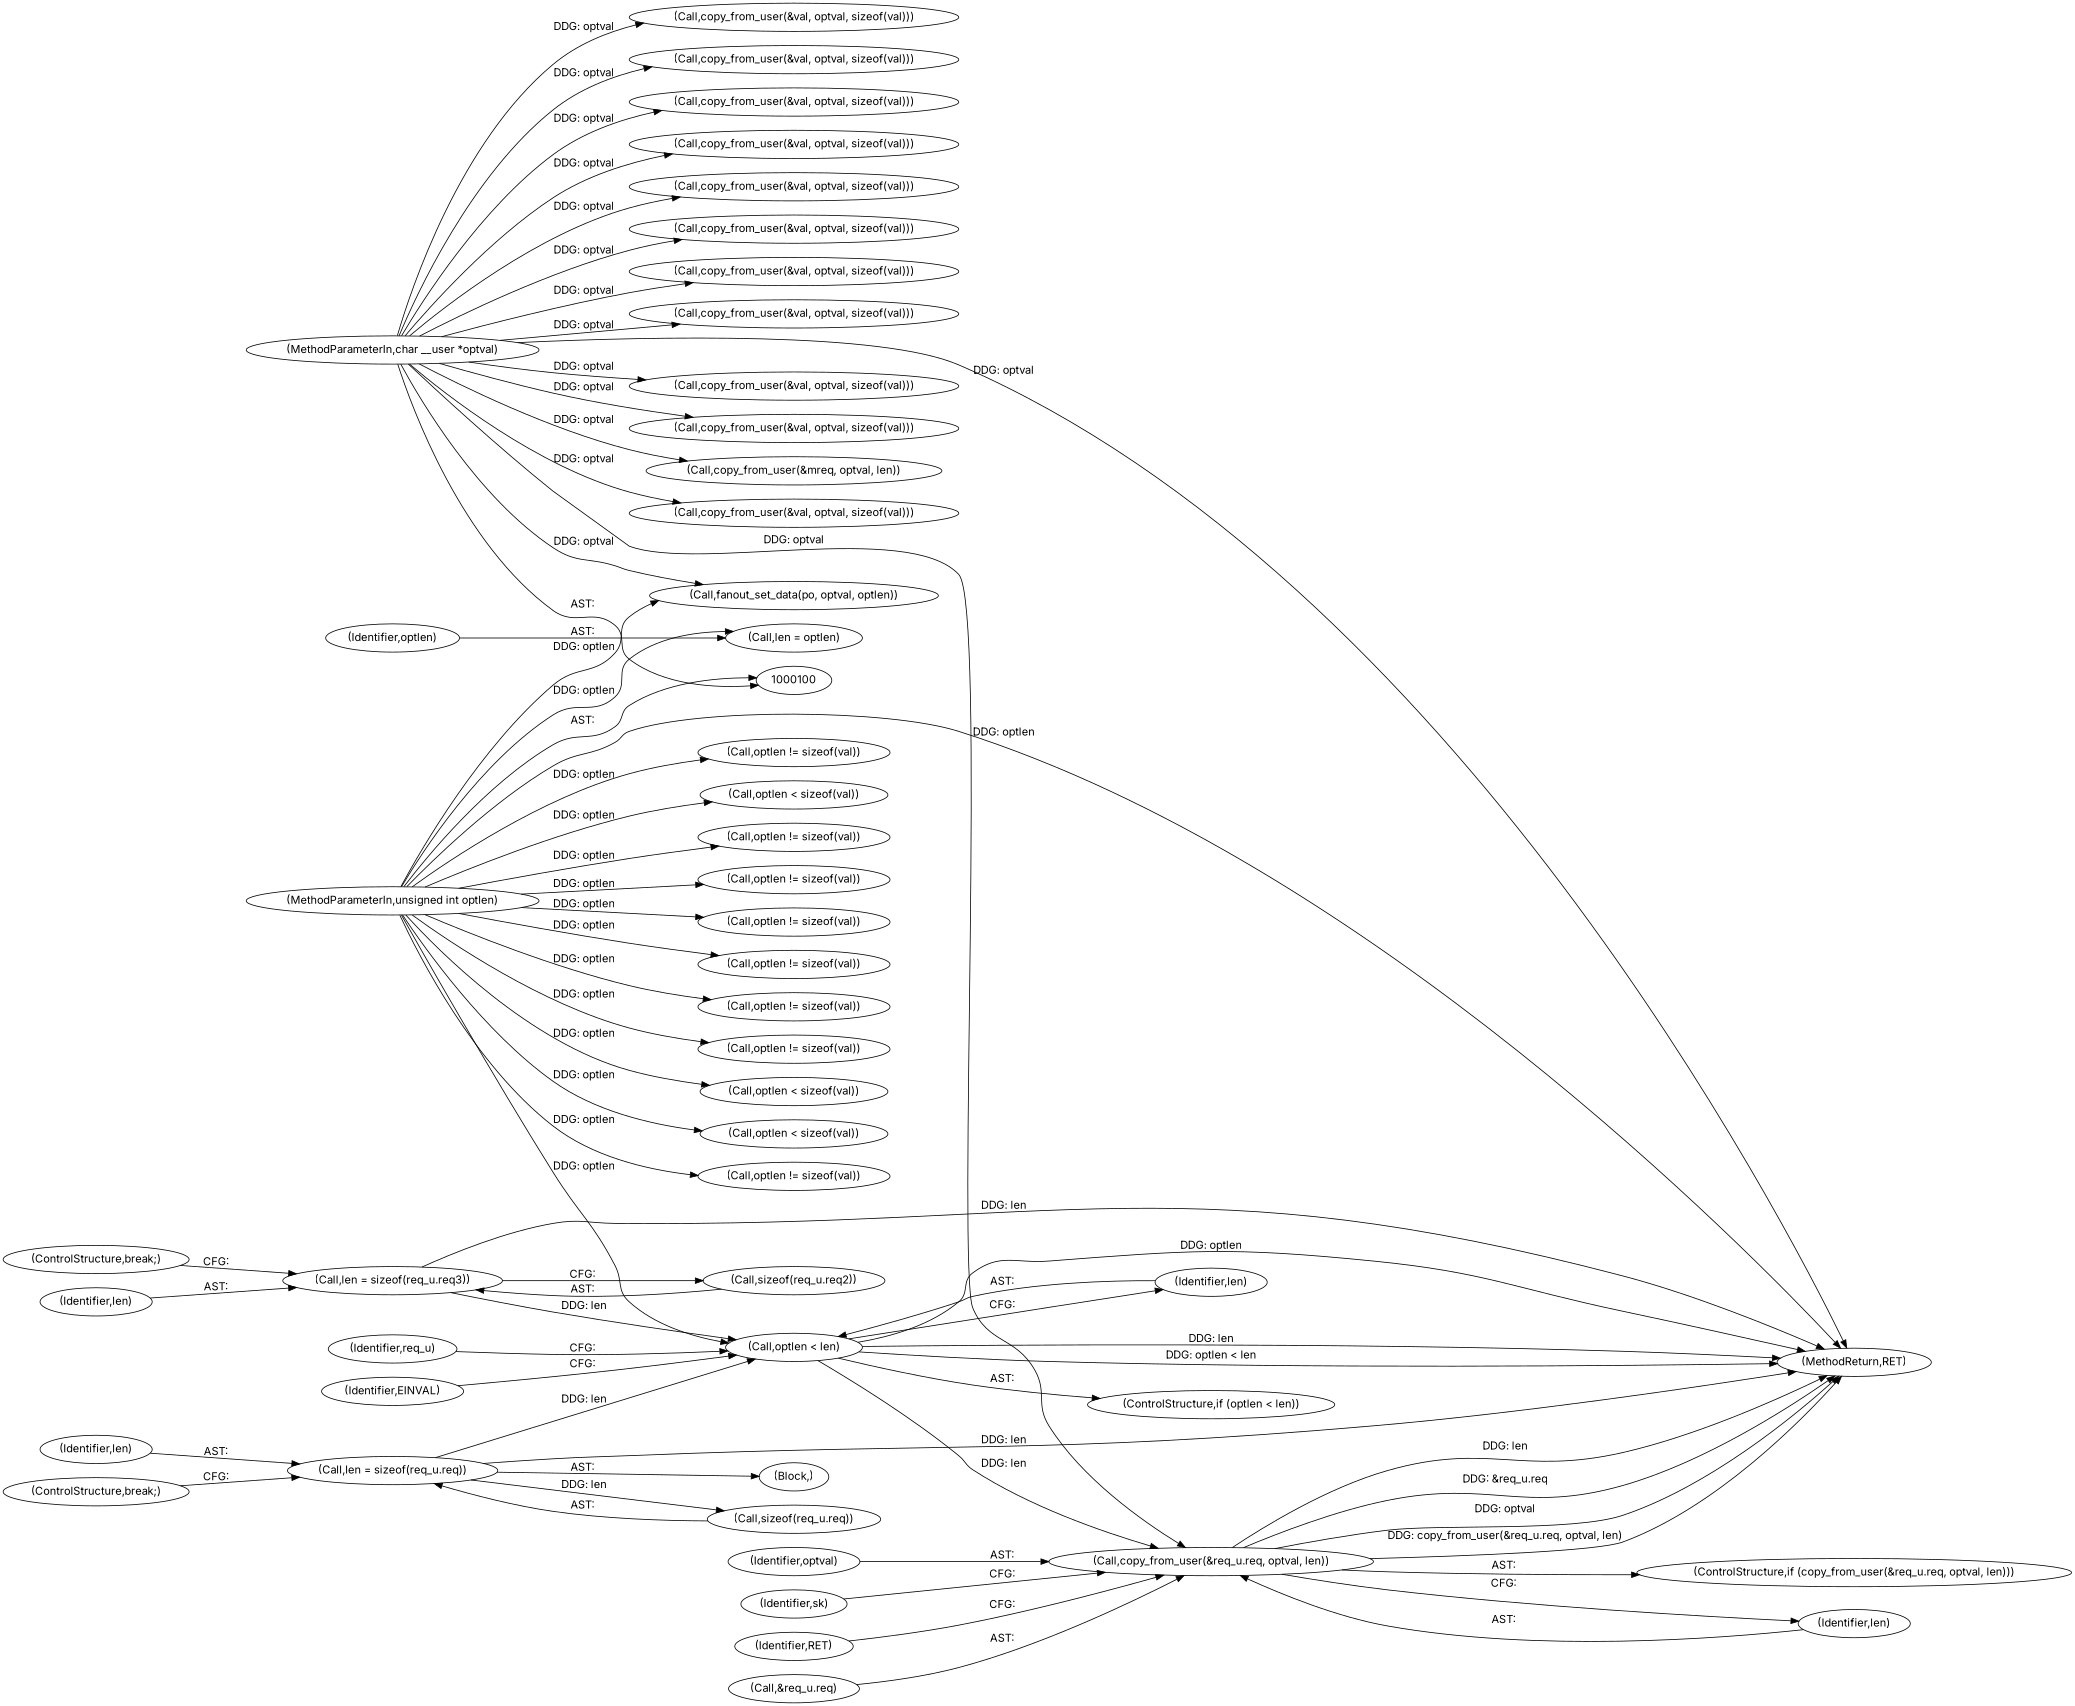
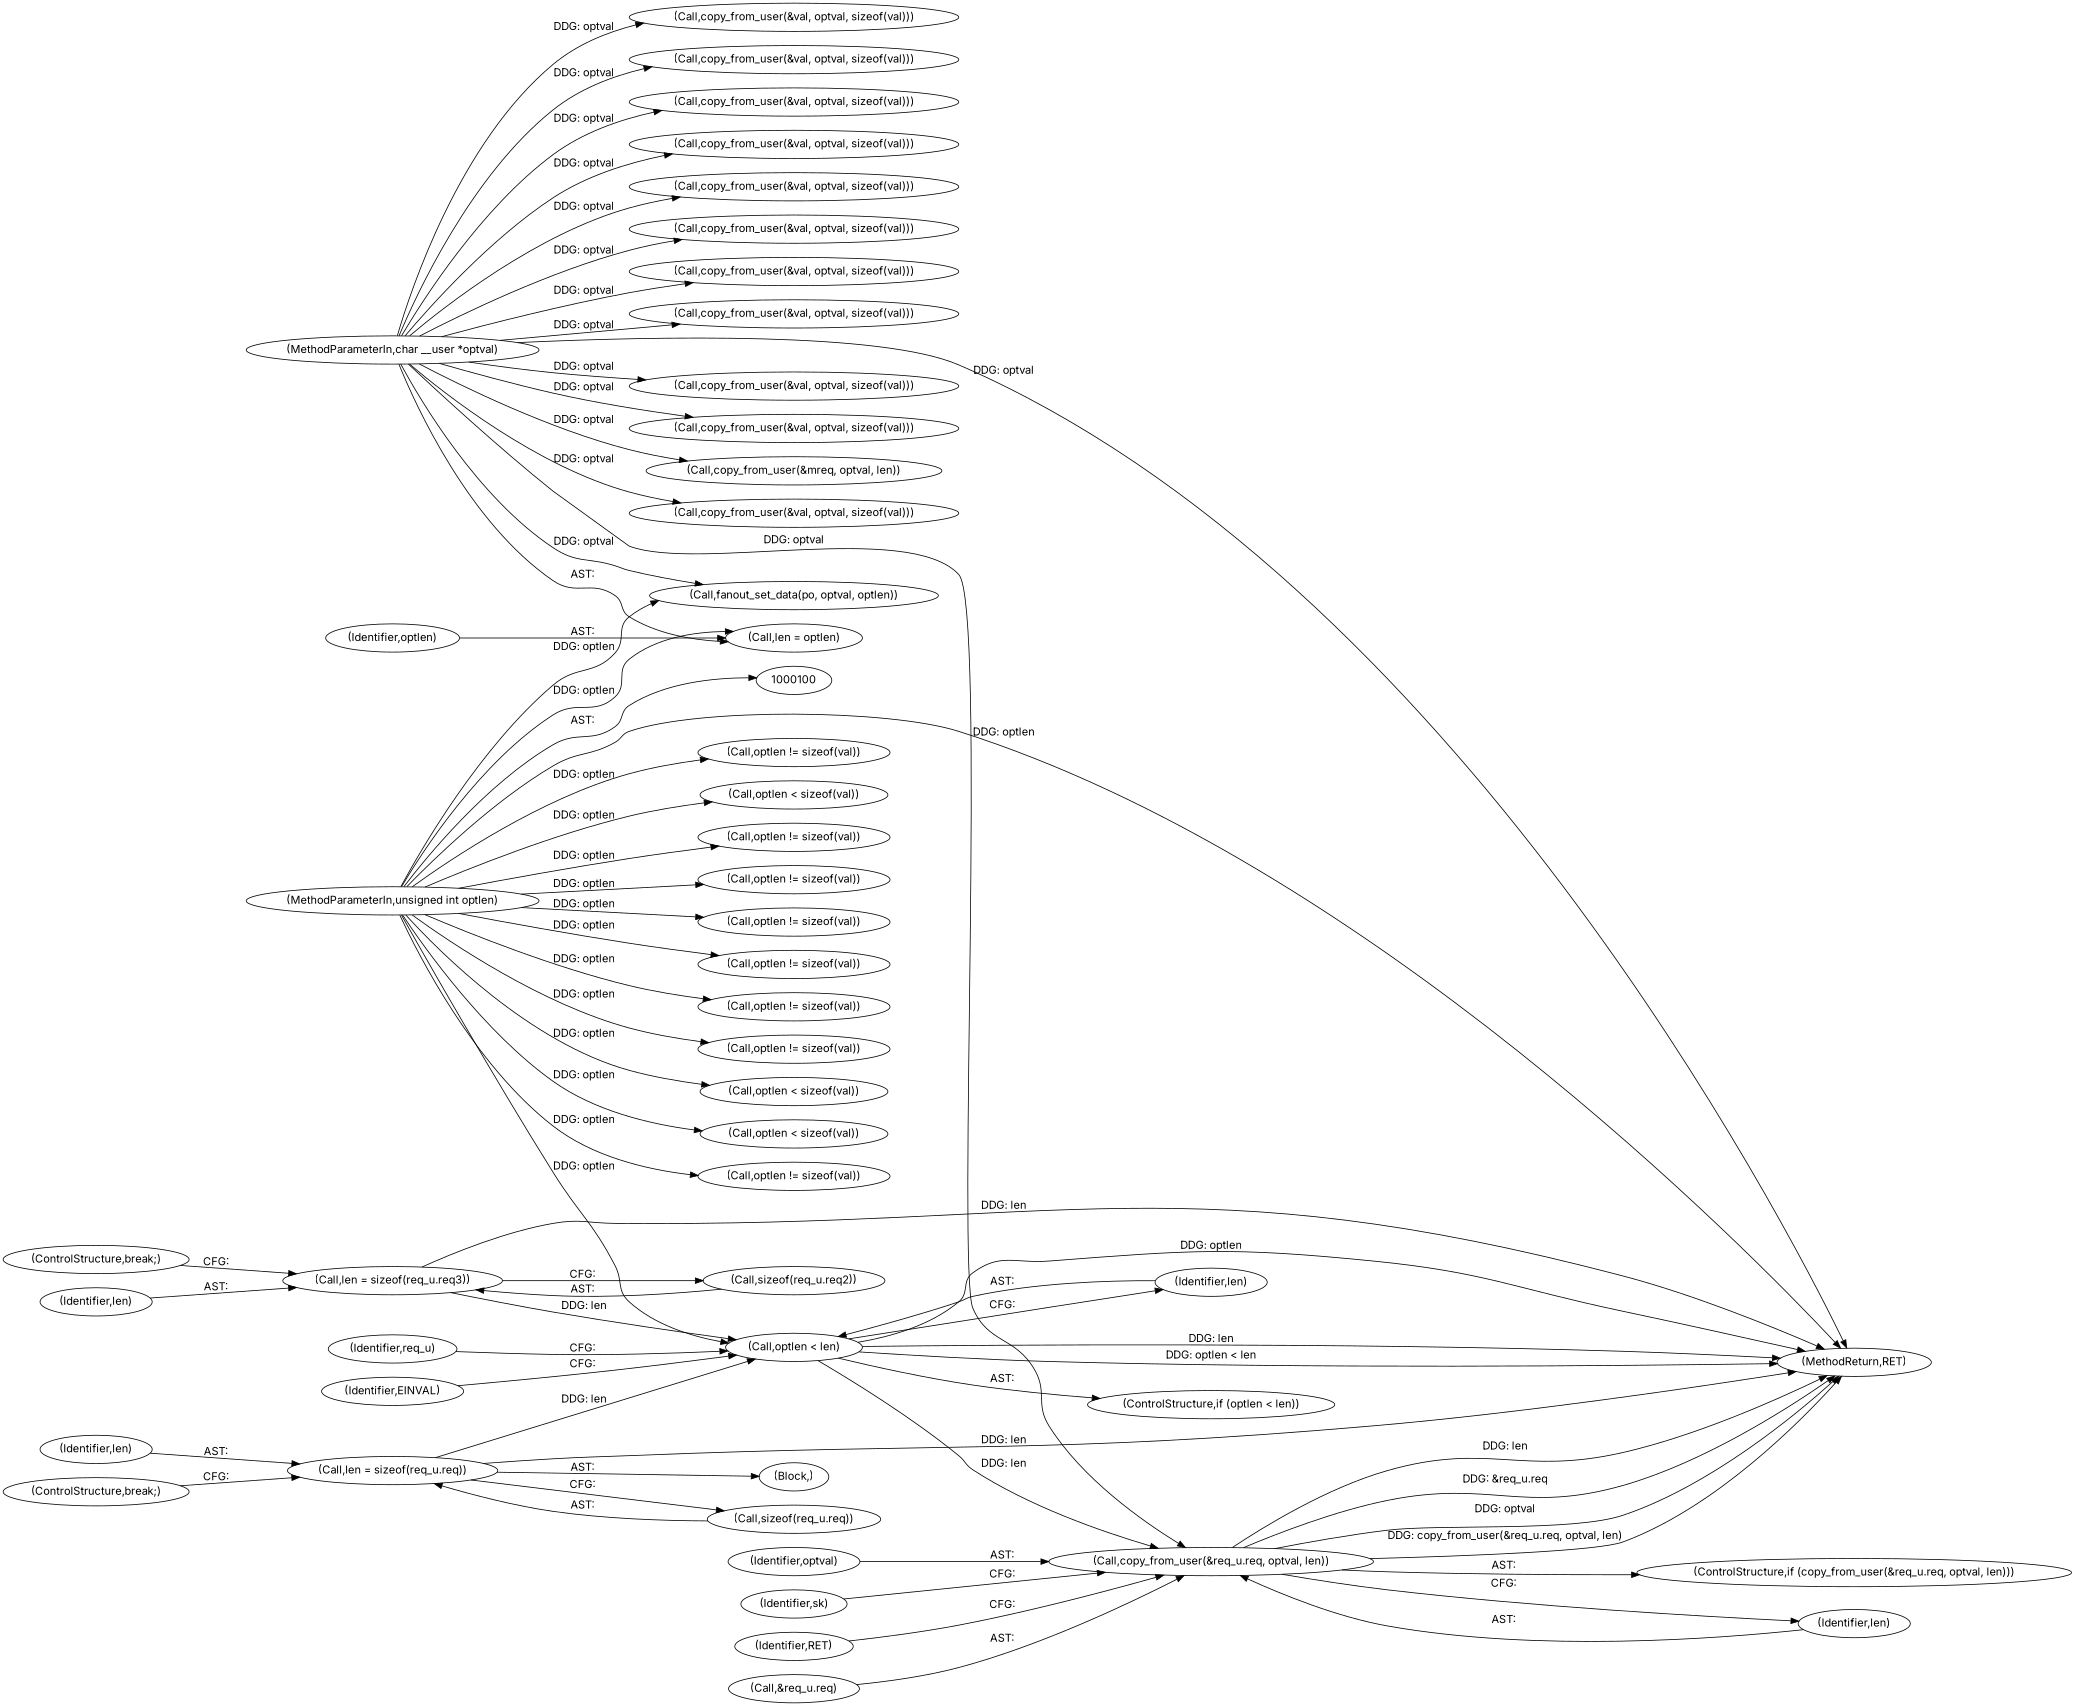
edge "(MethodParameterIn,char __user *optval)" -> "1000100": now "(MethodParameterIn,char __user *optval)" -> "(Call,len = optlen)"
edge "(Call,len = sizeof(req_u.req))" -> "(Call,sizeof(req_u.req))": label "DDG: len" -> "CFG: "
